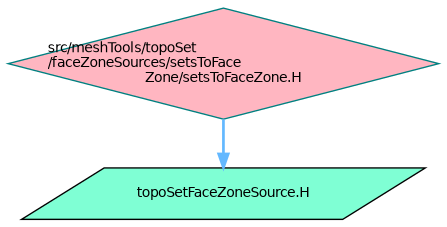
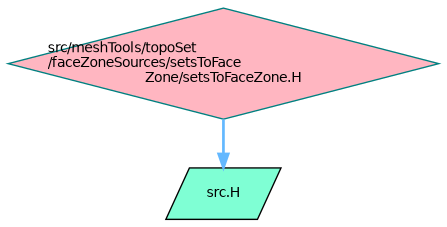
node "topoSetFaceZoneSource.H": label "topoSetFaceZoneSource.H" -> "src.H"
